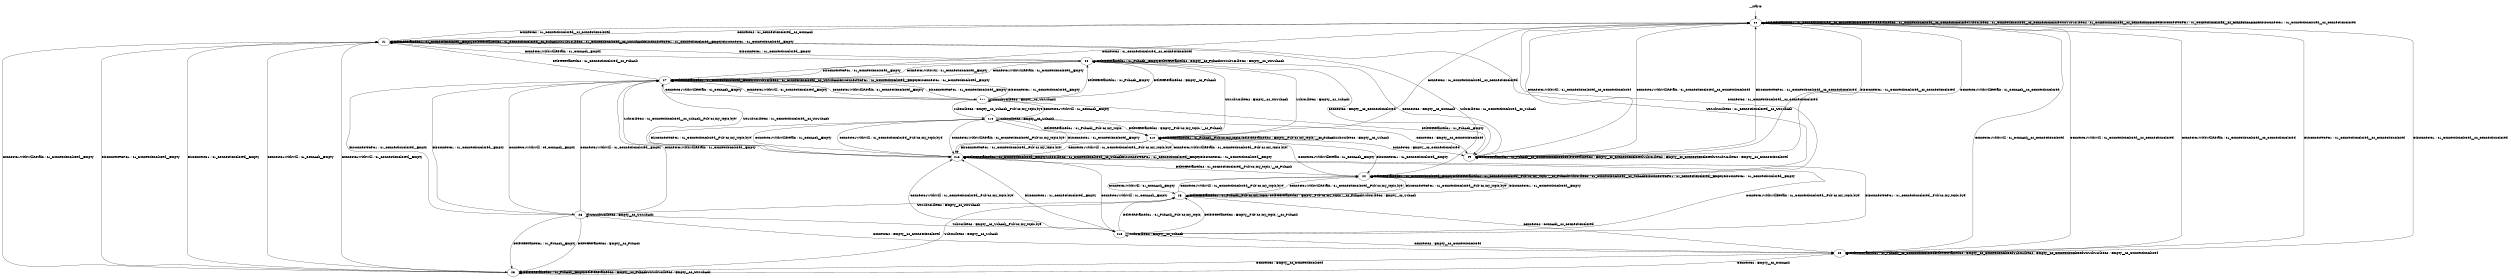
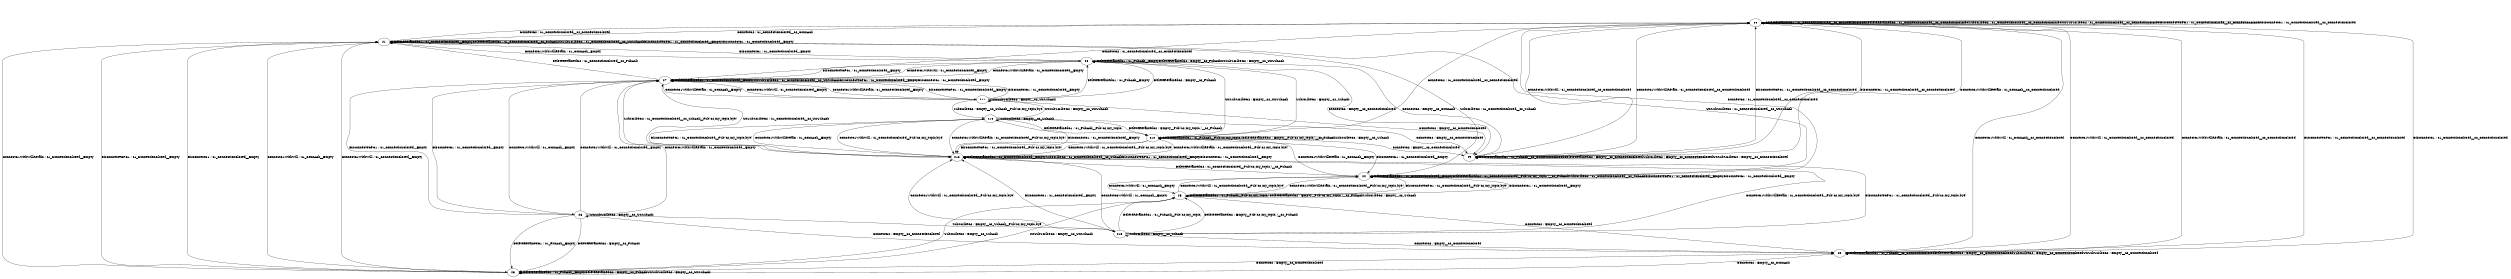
node "__start0": removed
edge "s14" -> "s11": label "ConnectC1WithWill / c1_ConnAck__Empty" -> "UnSubScribeC2 / Empty__c2_UnSubAck"
edge "s11" -> "s9": label "DeleteRetainedC1 / c1_PubAck__Empty" -> "ConnectC2 / Empty__c2_ConnectionClosed"
edge "s7" -> "s8": label "ConnectC1WithWill / c9_ConnAck__Empty" -> "ConnectC1WithWill / c1_ConnAck__Empty"
edge "s12" -> "s13": label "ConnectC1WithWill / c1_ConnAck__Empty" -> "ConnectC3WithWill / c1_ConnAck__Empty"
edge "s5" -> "s8": now "s5" -> "s3"
edge "s5" -> "s2": label "ConnectC2 / ConnAck__c2_ConnectionClosed" -> "ConnectC2 / Empty__c2_ConnectionClosed"
